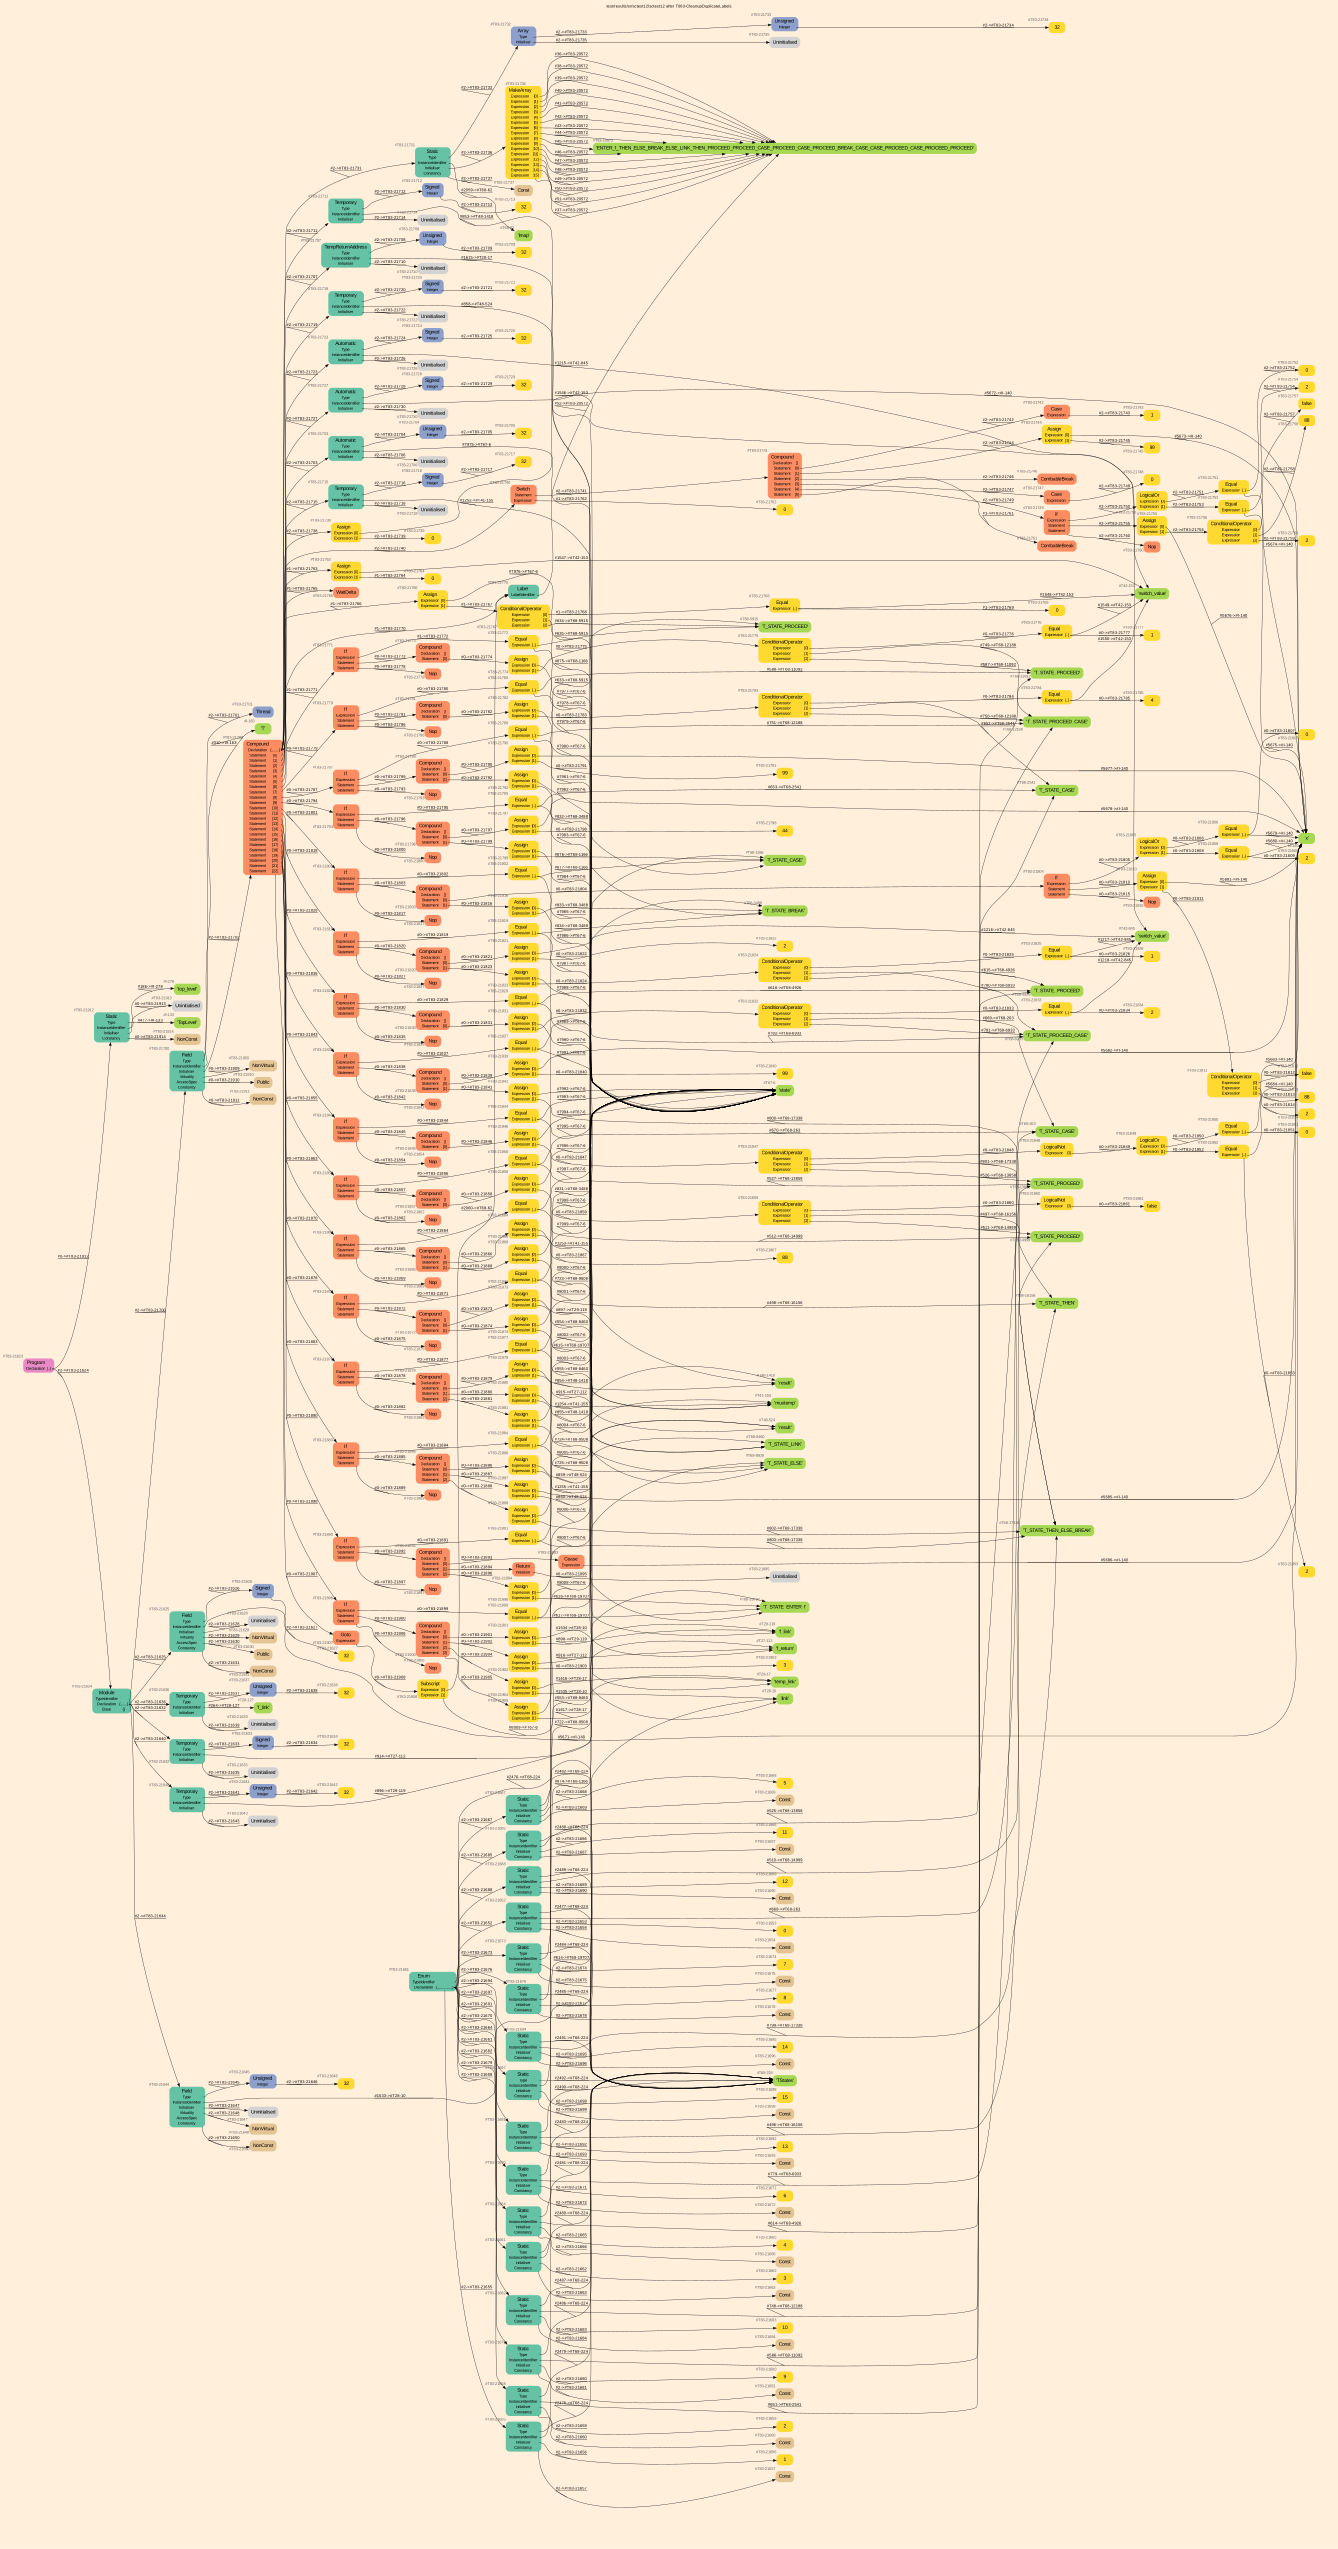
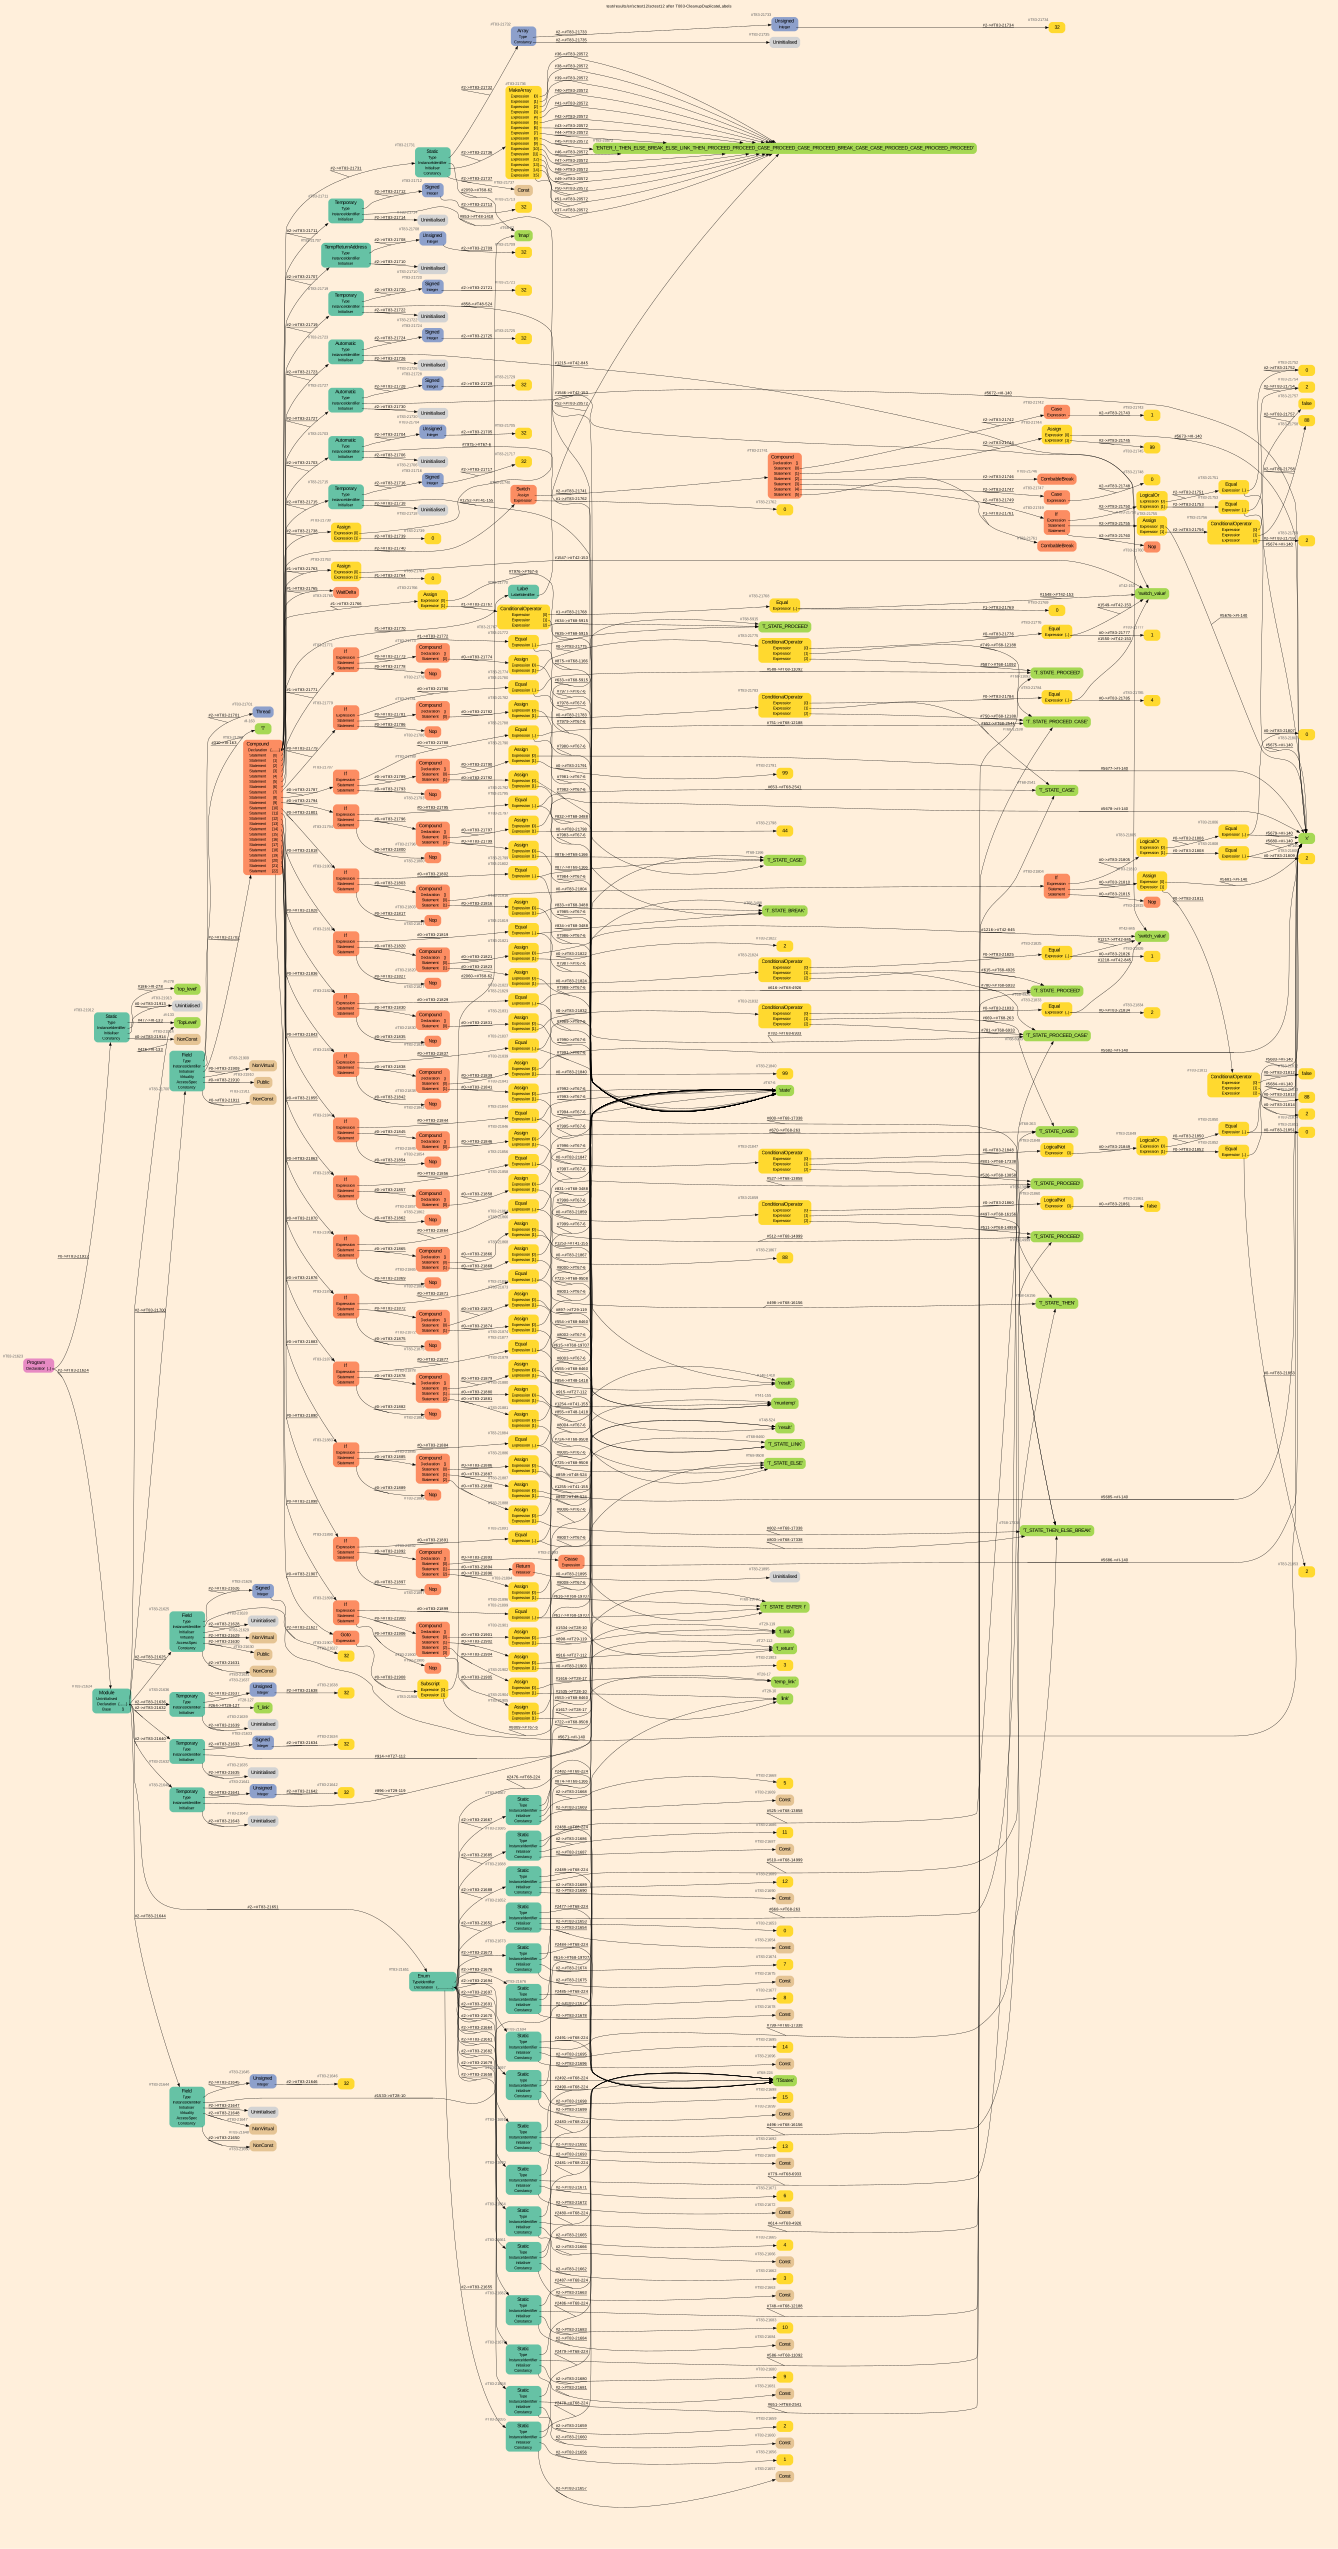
node "Array": text "Initialiser" -> "Constancy"
node "Switch": text "Statement" -> "Assign"
edge "TempReturnAddress" -> "'temp_link'": removed, label "#1615->#T28-17"
edge "Subscript" -> "Label": now "Subscript" -> "'lmap'"
edge "Module" -> "'TopLevel'": added, label "#476->#I-133"
node "Module": text "TypeIdentifier" -> "Uninitialised"
edge "Module" -> "Enum": added, label "#2->#T83-21651"
